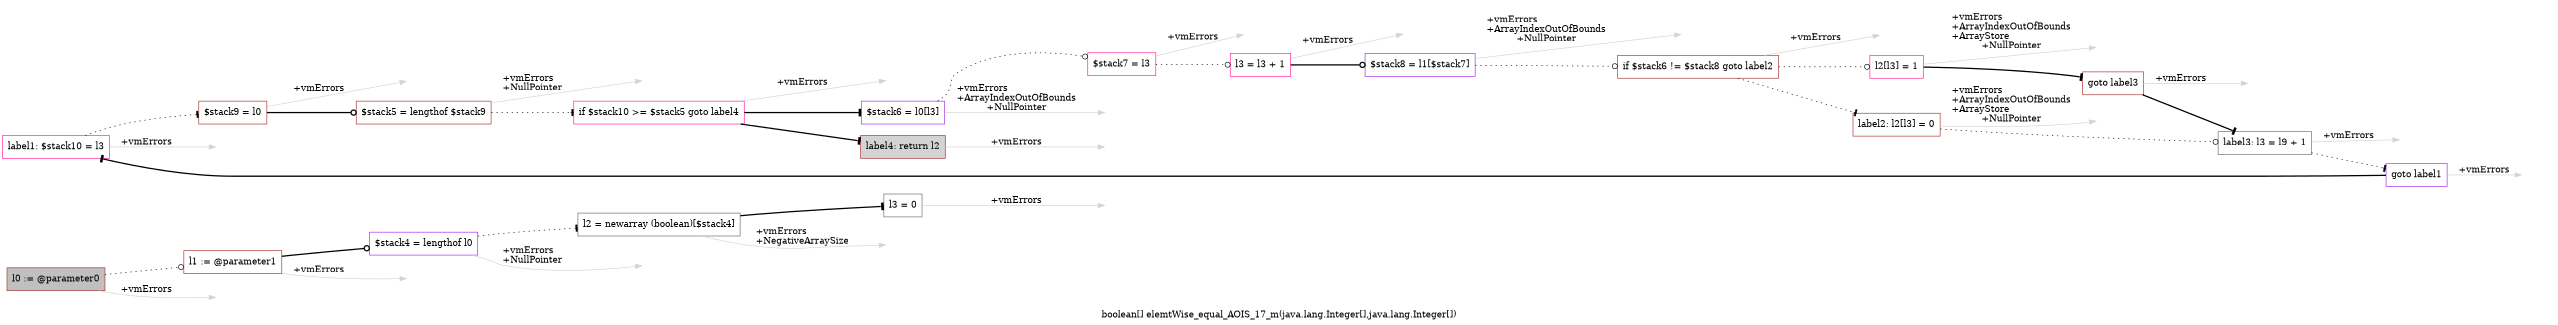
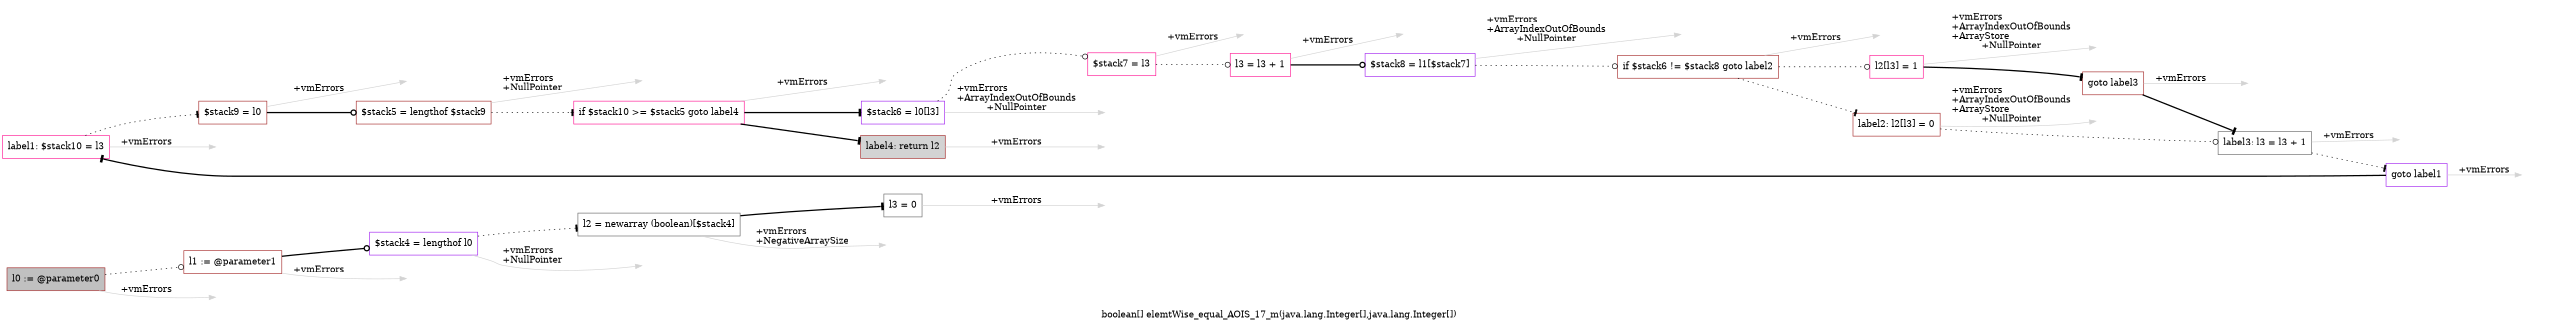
node "label3: l3 = l9 + 1": label "label3: l3 = l9 + 1" -> "label3: l3 = l3 + 1"
